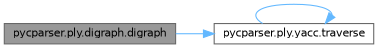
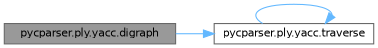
node "pycparser.ply.digraph.digraph": label "pycparser.ply.digraph.digraph" -> "pycparser.ply.yacc.digraph"
